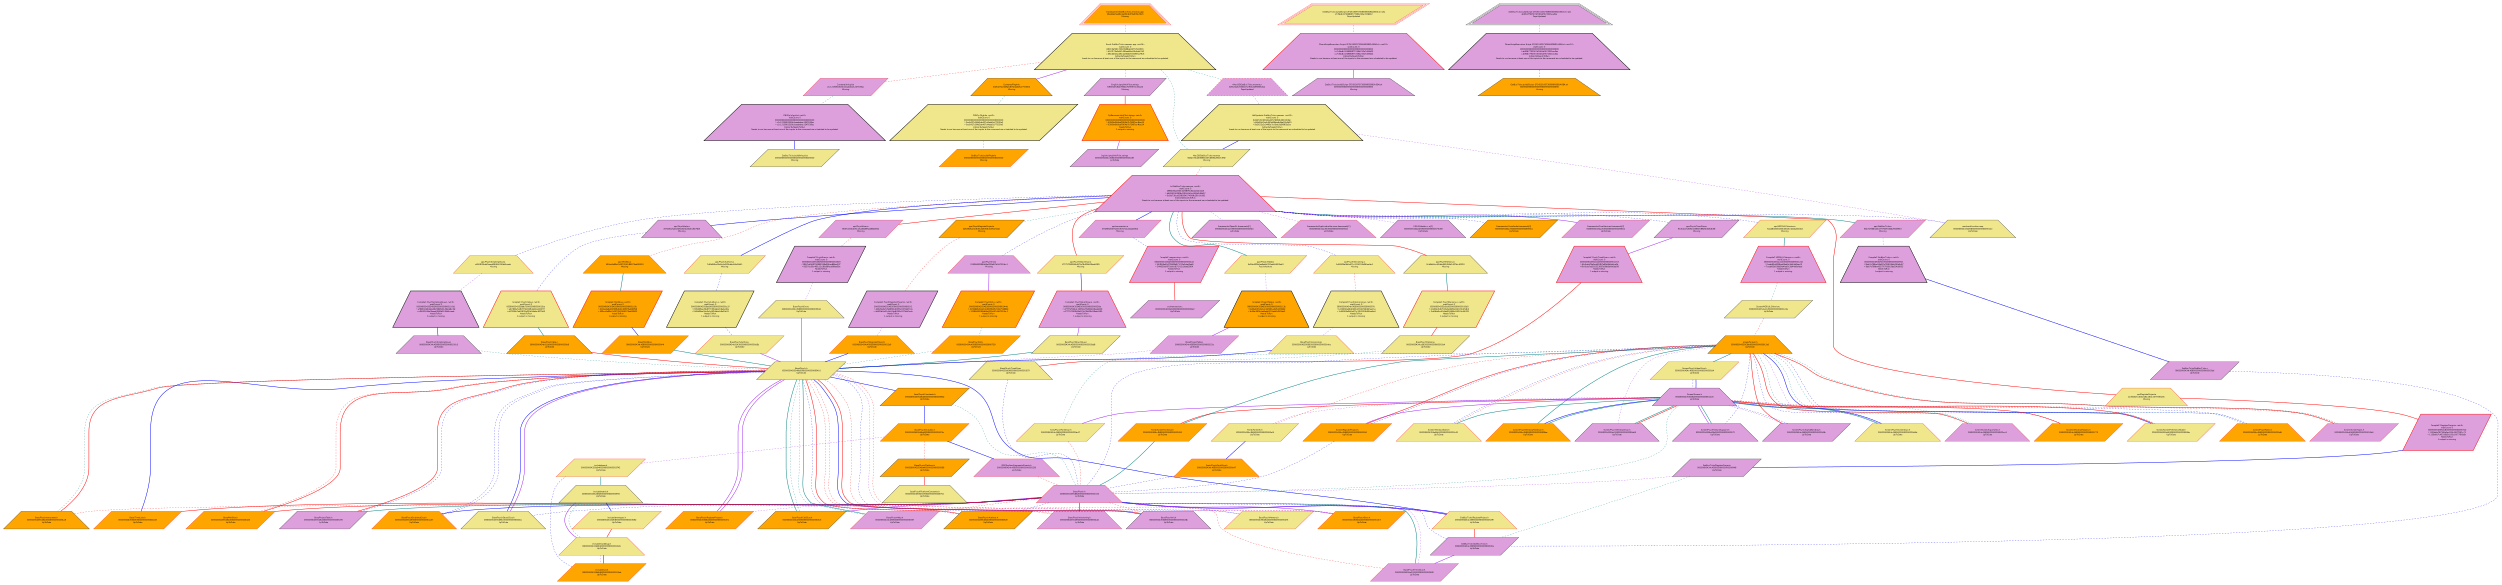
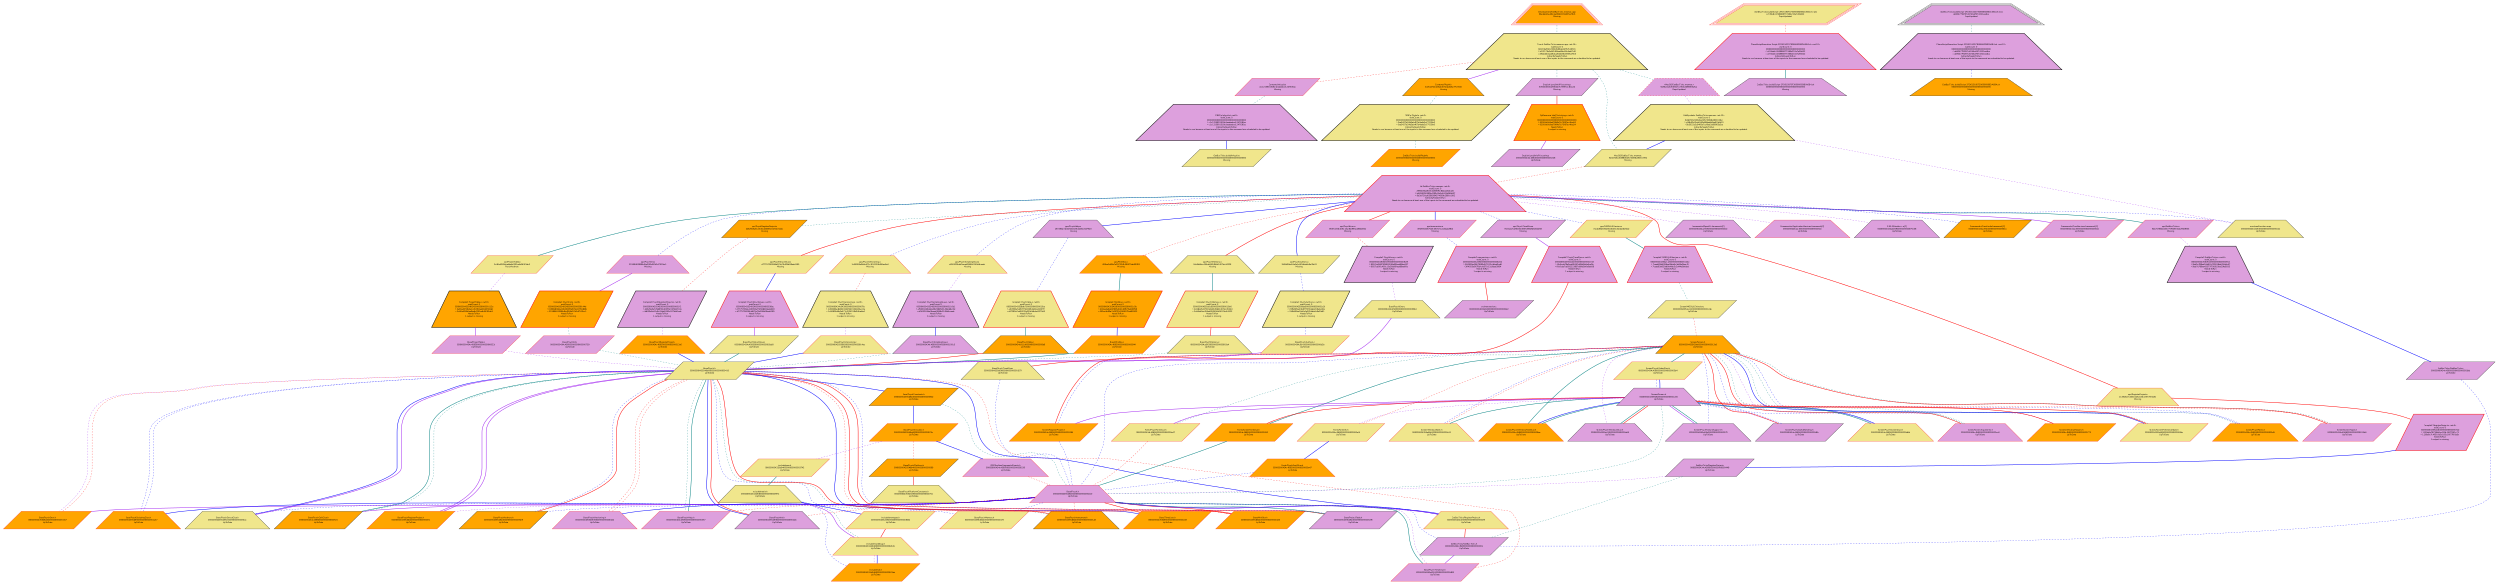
node "ppc/PsychAuthors.o 7df6d9fbe16e0a1e3f04abbfc8e2fd41 Missing": color red -> black
node "Base/PsychInit.c 00000000434c45850000000000000759 UpToDate": fillcolor orange -> plum
node "Base/PsychMemory.c 00000000434ca96200000000000003a4 UpToDate": shape parallelogram -> trapezium
edge "include/mex.h 000000004332d9460000000000003742 UpToDate" -- "include/mat.h 000000004332d94600000000000023ab UpToDate": now "include/matrix.h 000000004332d9460000000000009ff2 UpToDate" -- "include/mat.h 000000004332d94600000000000023ab UpToDate"
